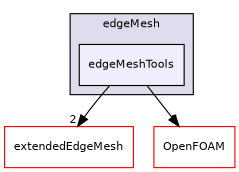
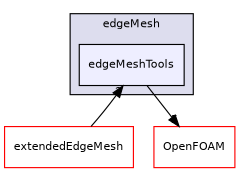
edge "edgeMeshTools" -> "extendedEdgeMesh": reversed
